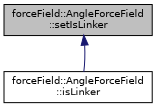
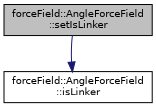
edge "forceField::AngleForceField ::isLinker" -> "forceField::AngleForceField ::setIsLinker": reversed
